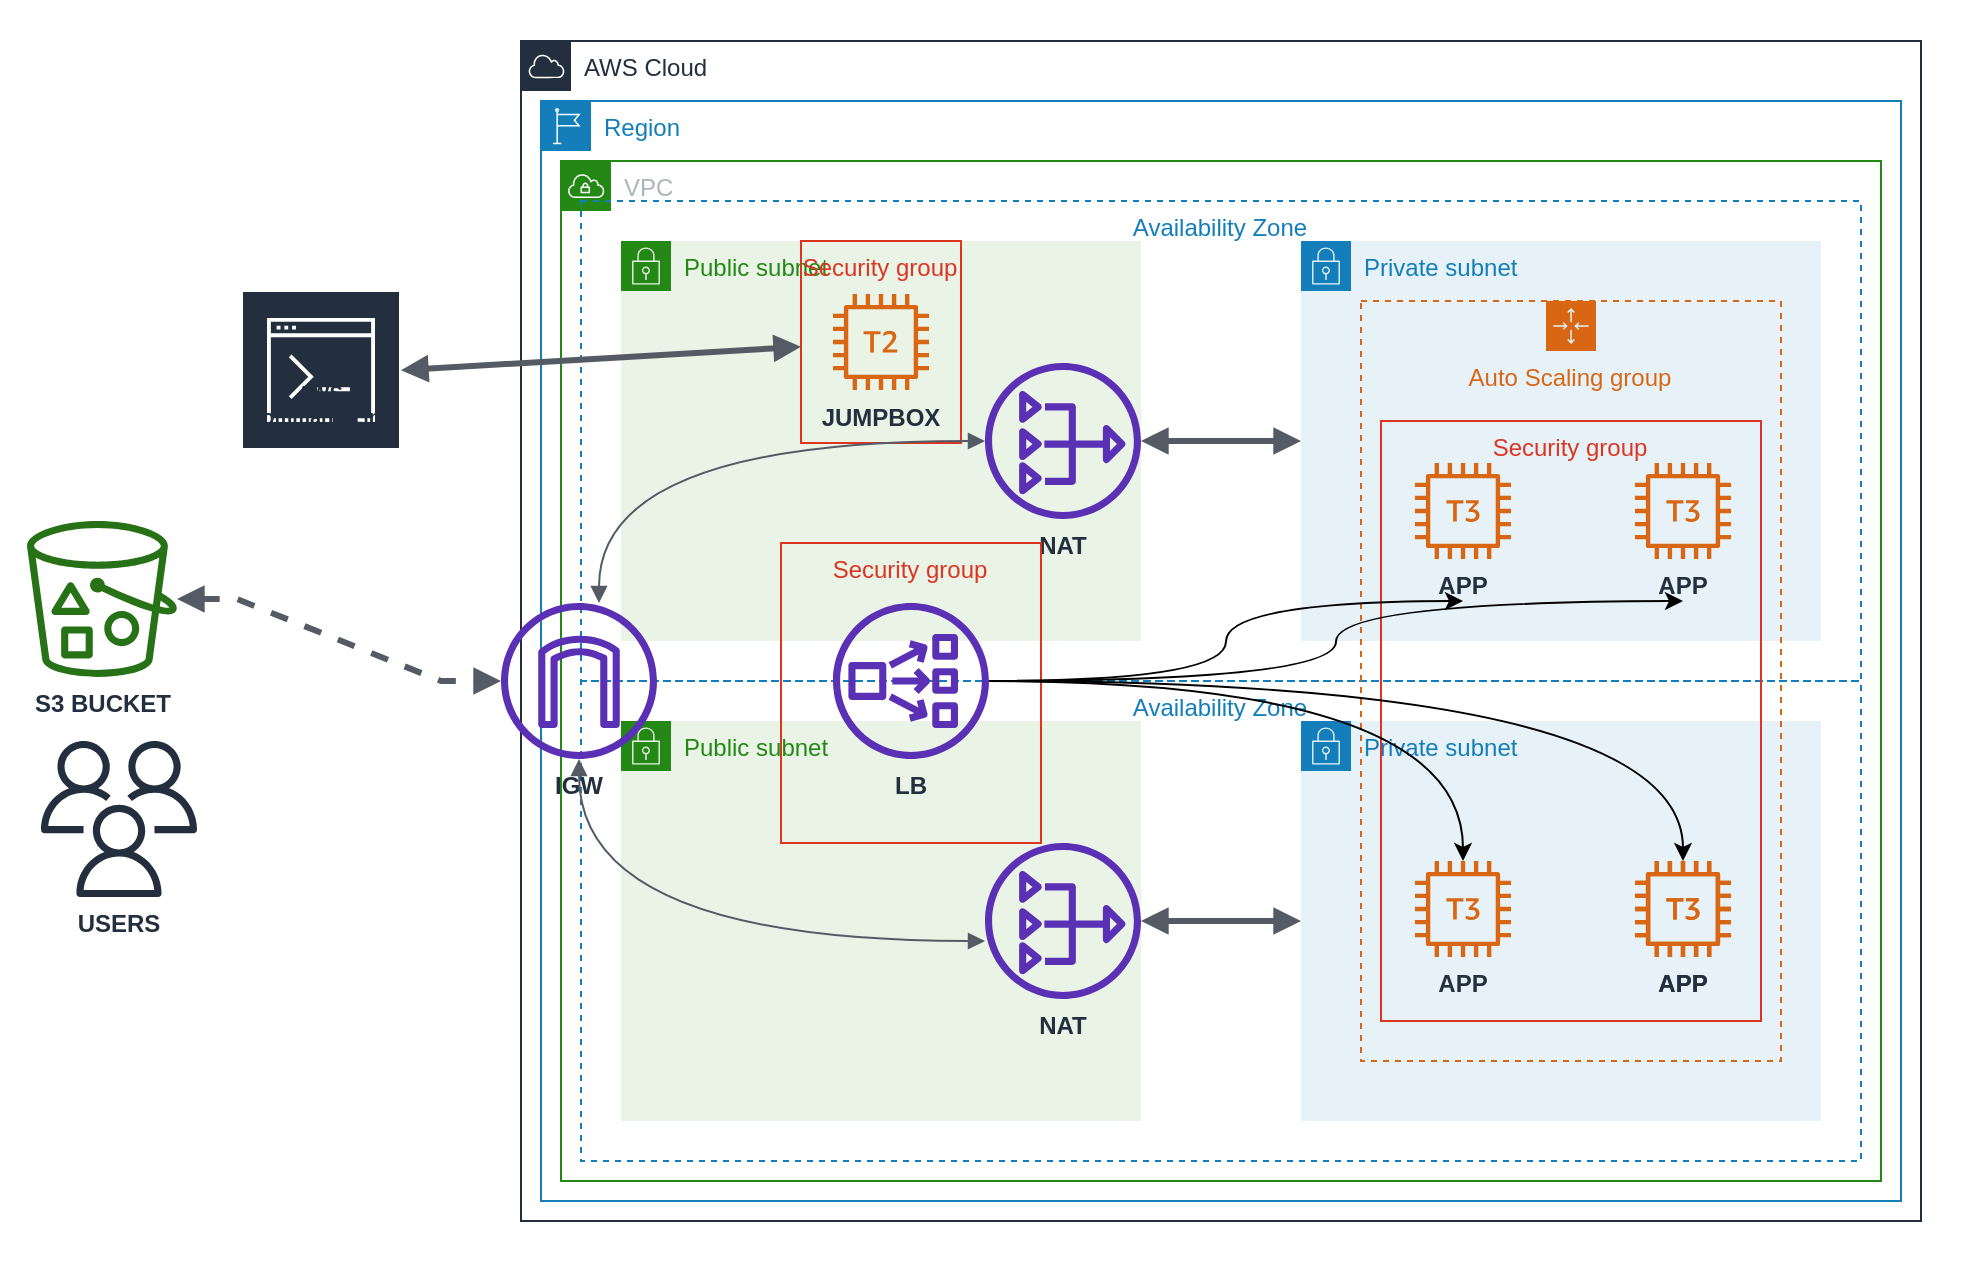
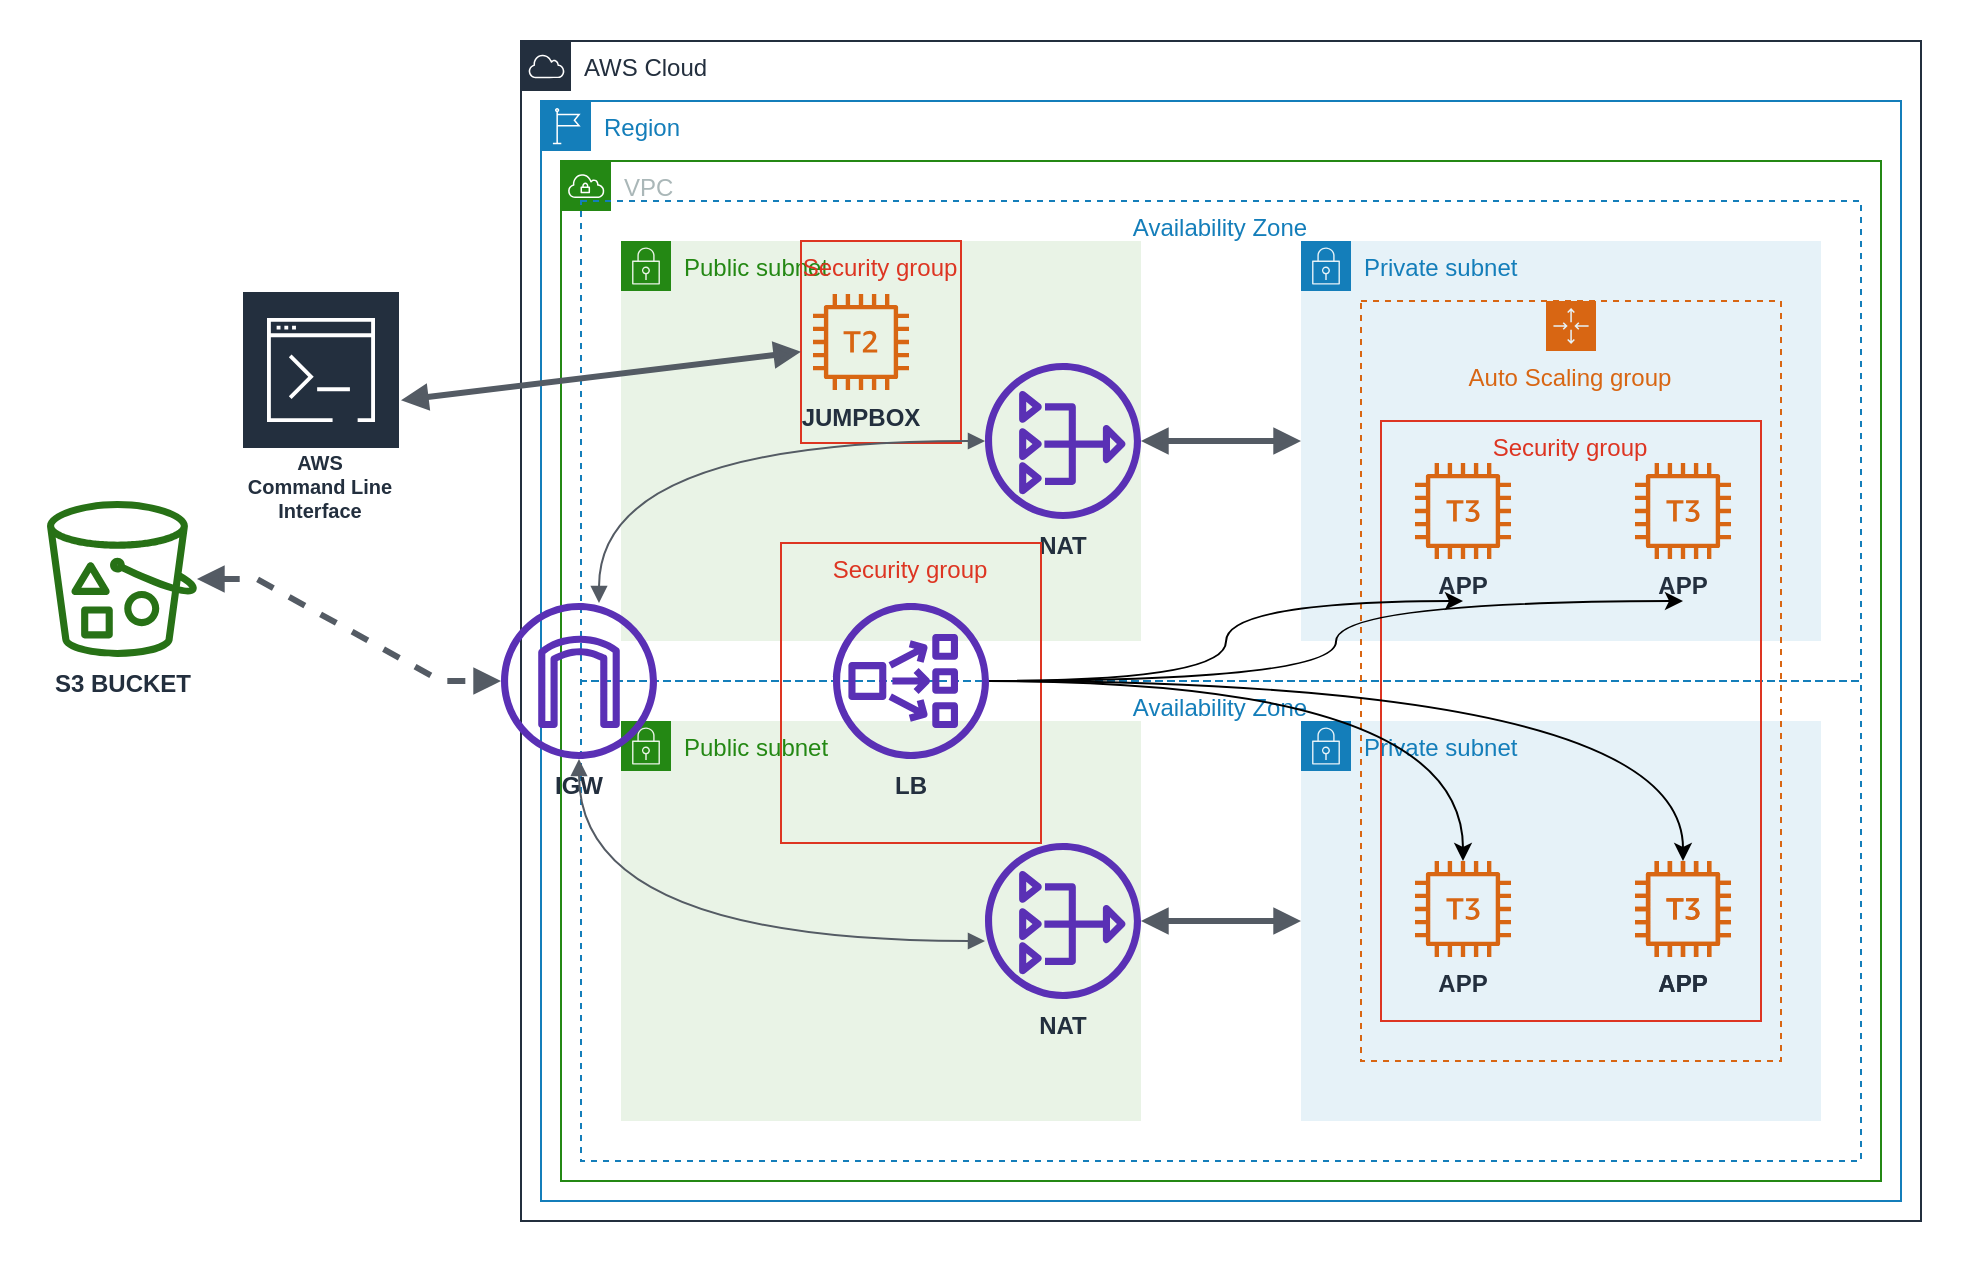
node "JUMPBOX": moved (881, 342) -> (861, 342)
node "AWS Command Line Interface": size 160x170 -> 160x240
node "S3 BUCKET": moved (102, 599) -> (122, 579)
node "USERS": removed
